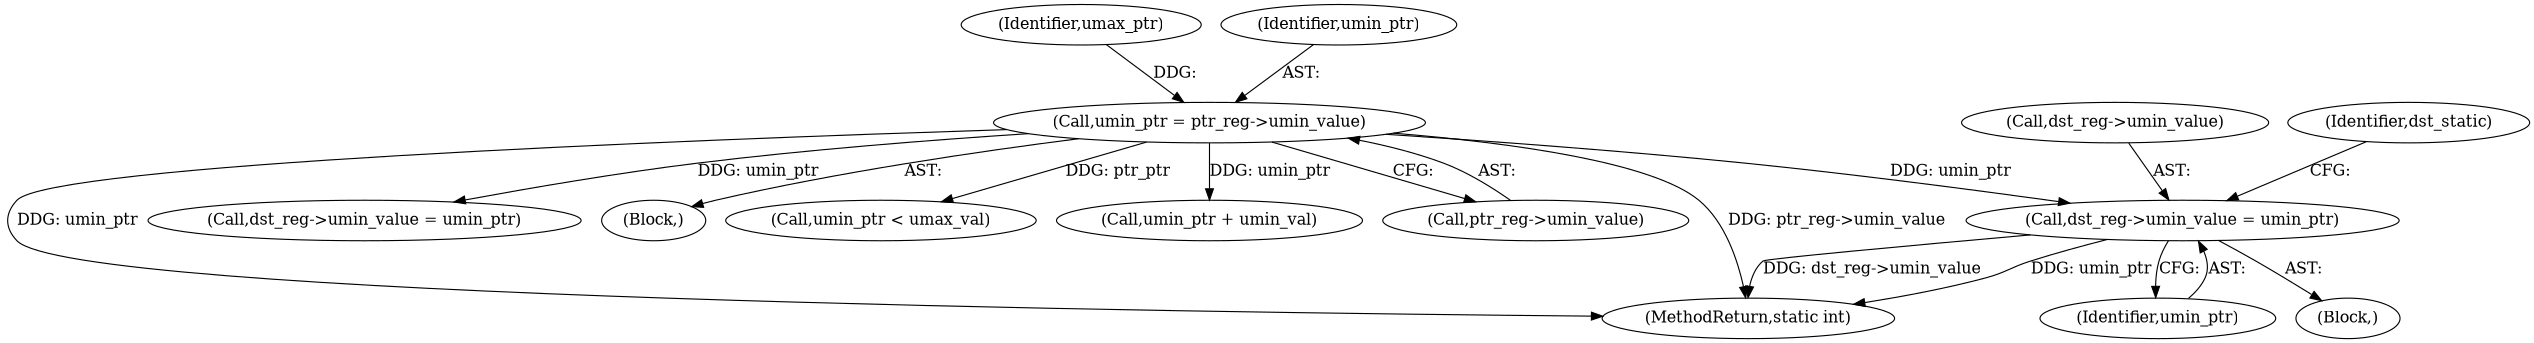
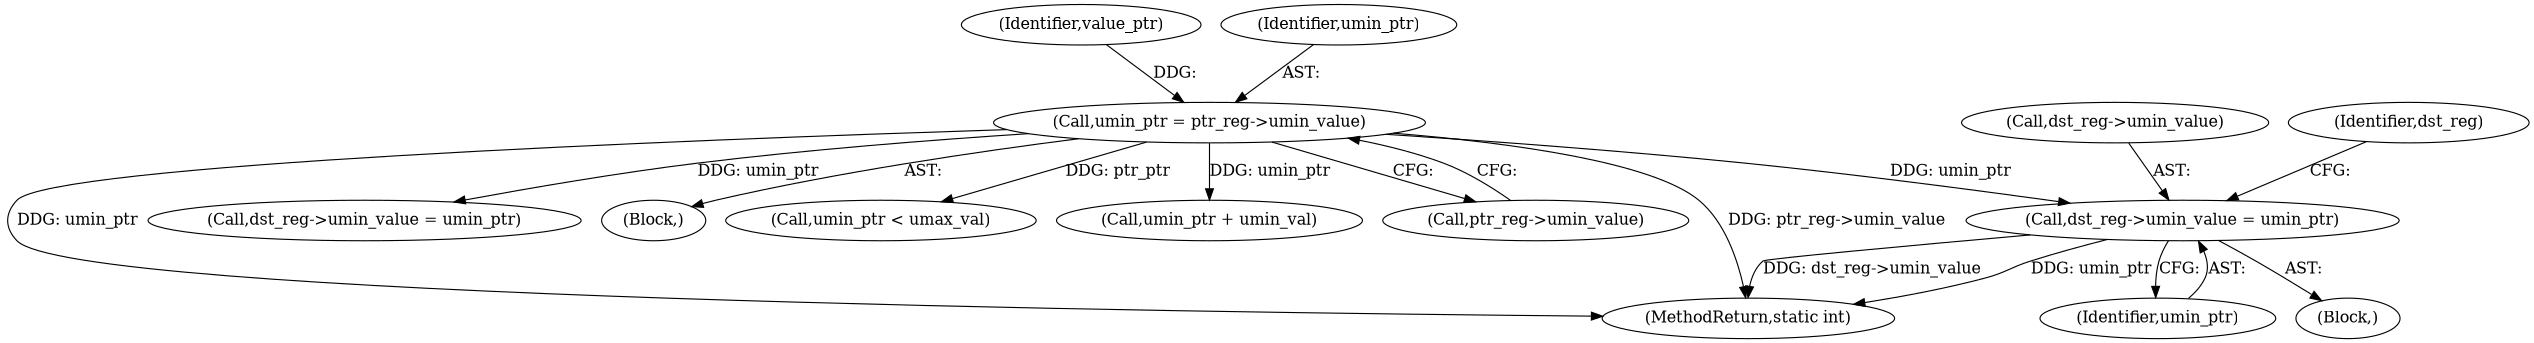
node "(Identifier,umax_ptr)": label "(Identifier,umax_ptr)" -> "(Identifier,value_ptr)"
node "(Identifier,dst_static)": label "(Identifier,dst_static)" -> "(Identifier,dst_reg)"
edge "(Call,ptr_reg->umin_value)" -> "(Call,umin_ptr = ptr_reg->umin_value)": label "AST: " -> "CFG: "
